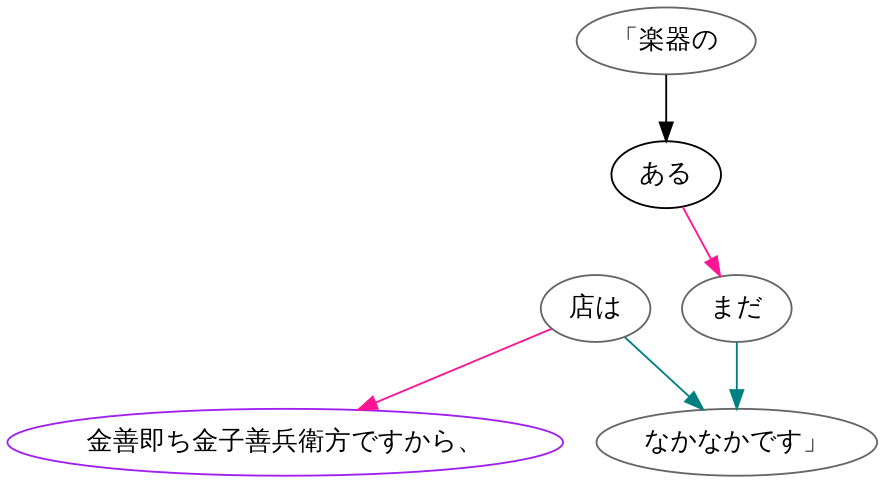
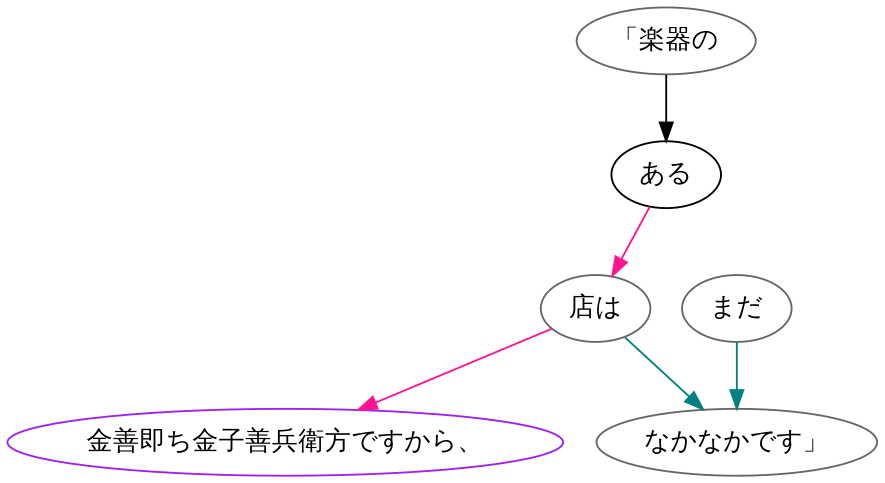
edge "ある" -> "まだ": now "ある" -> "店は"
